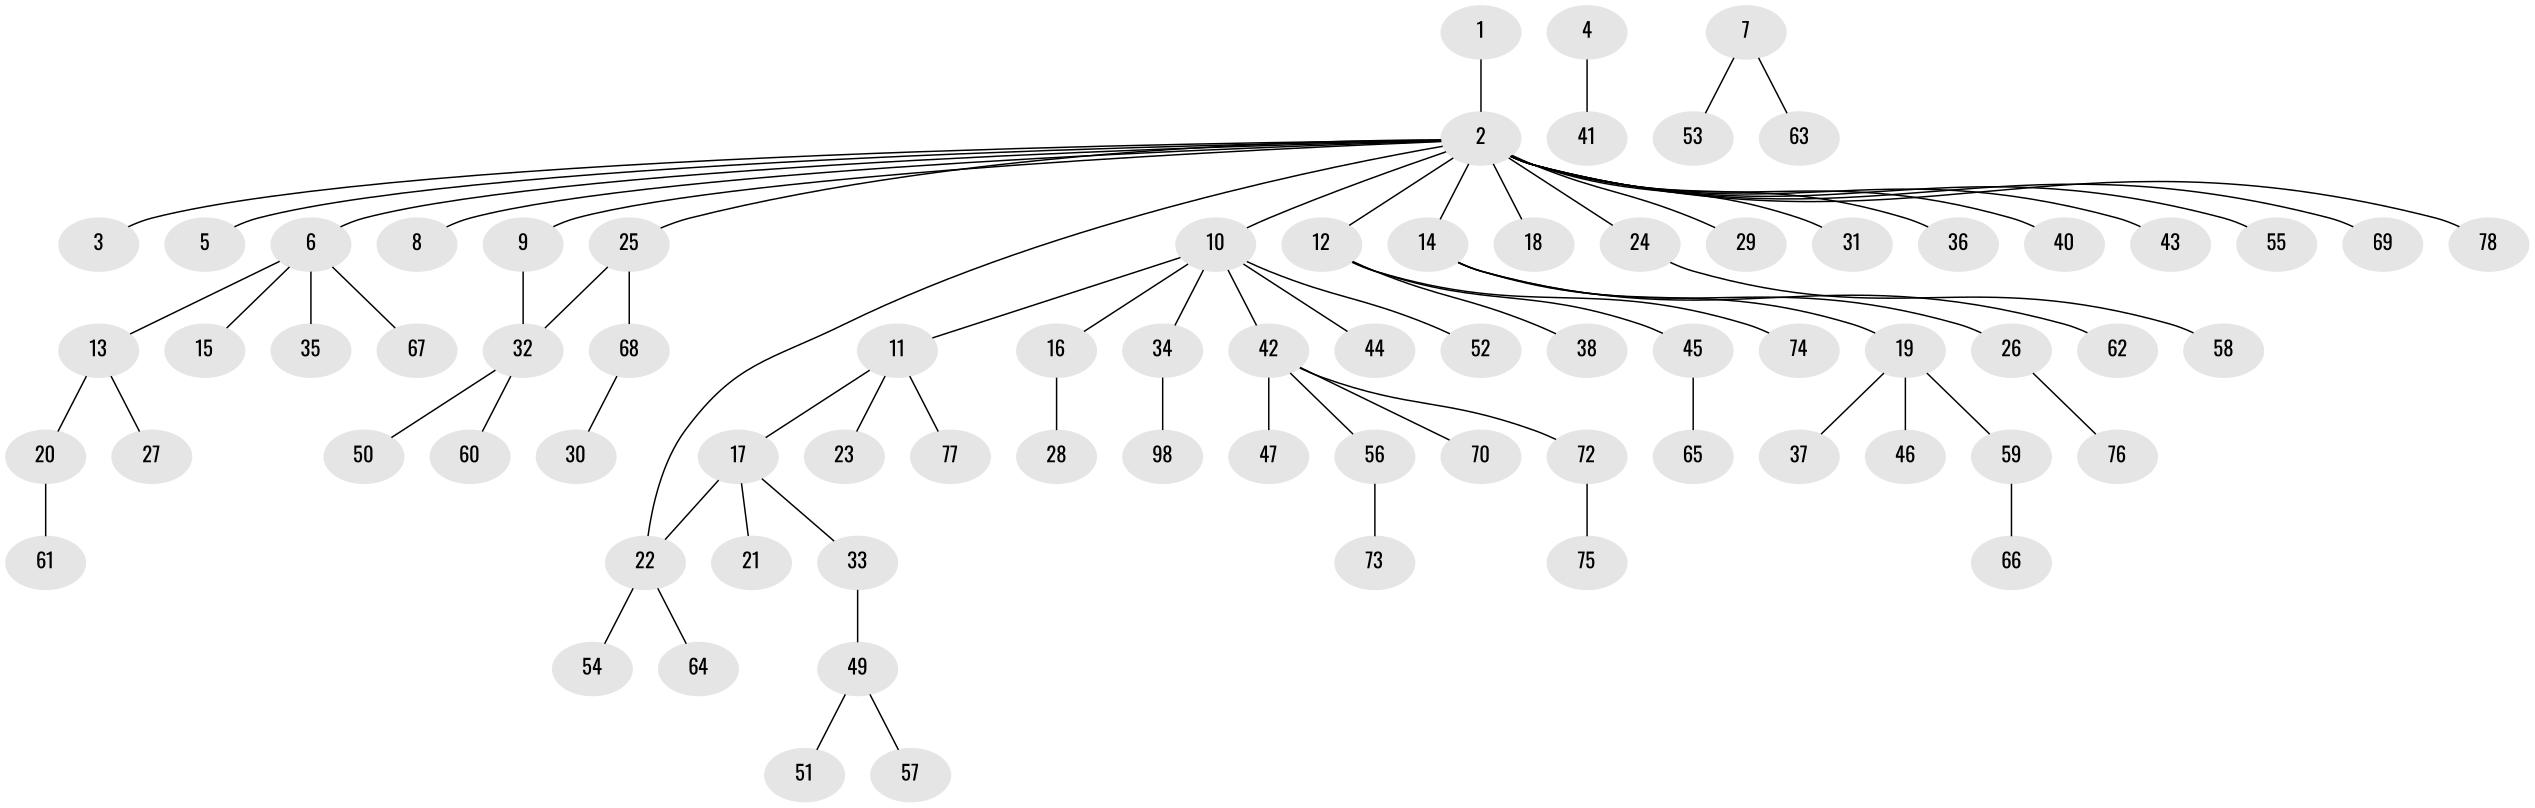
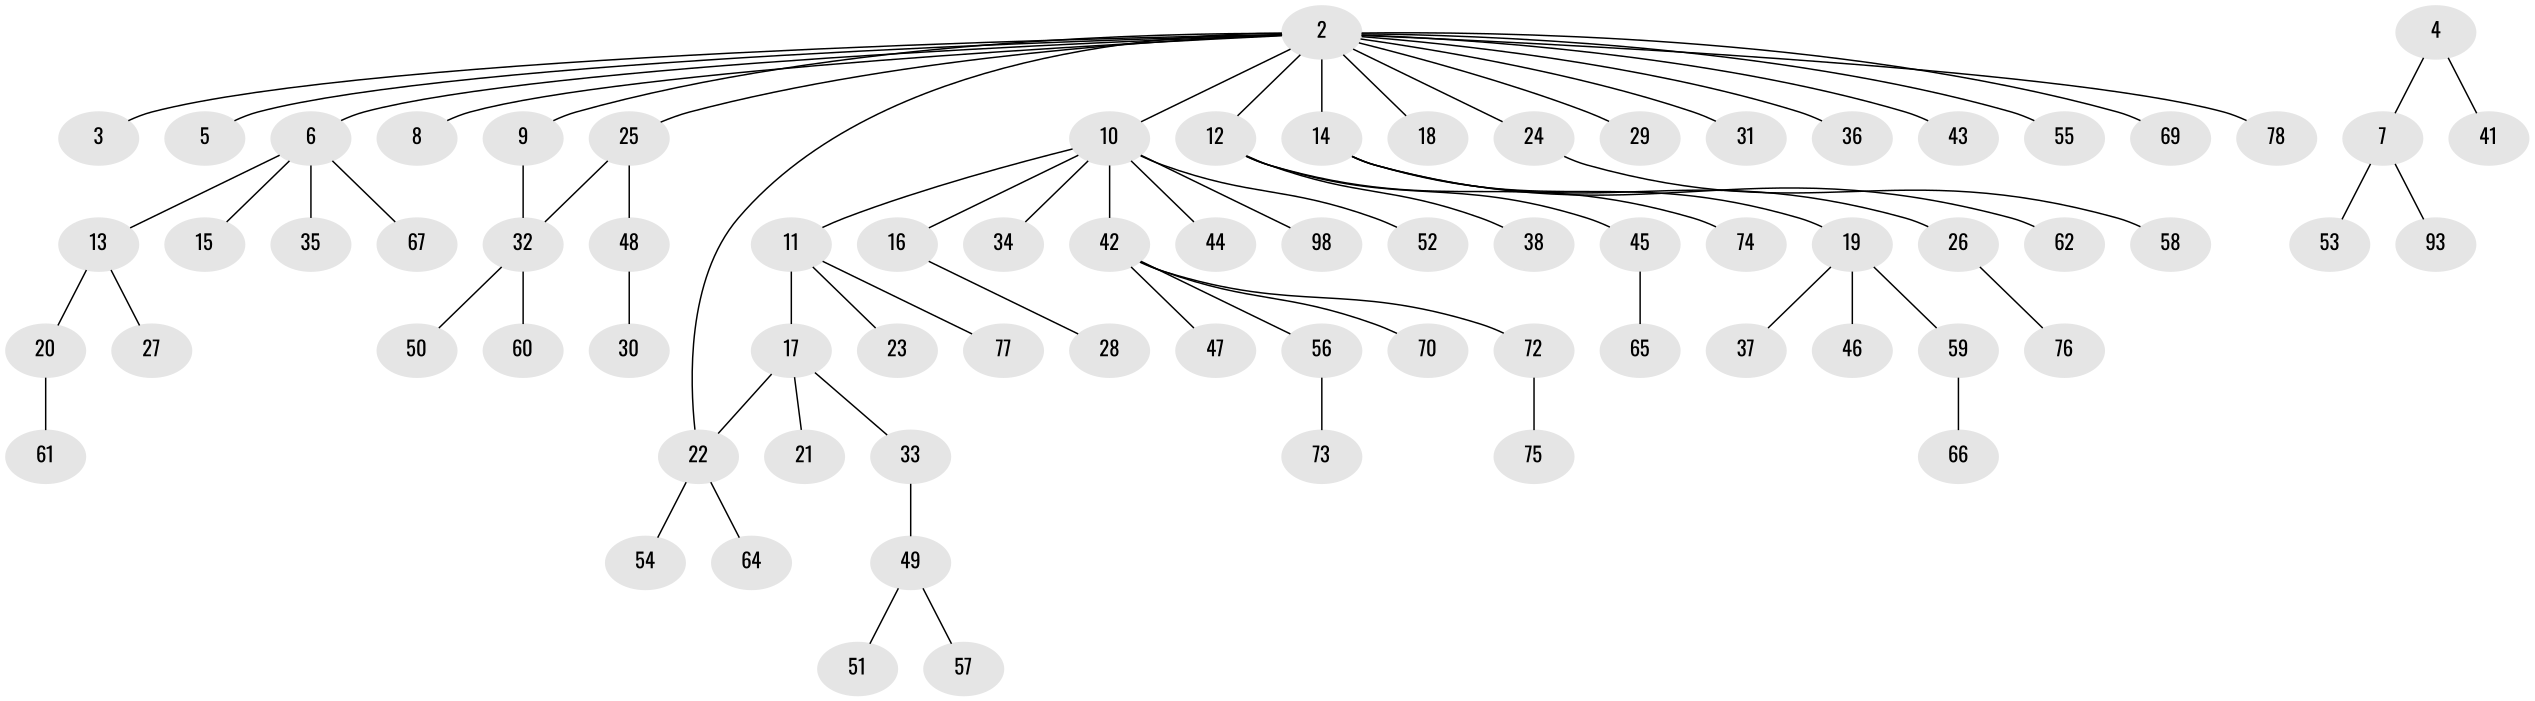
node "1": removed
edge "4" -- "7": added
node "63": label "63" -> "93"
node "40": removed
node "68": label "68" -> "48"
edge "34" -- "98": now "10" -- "98"
